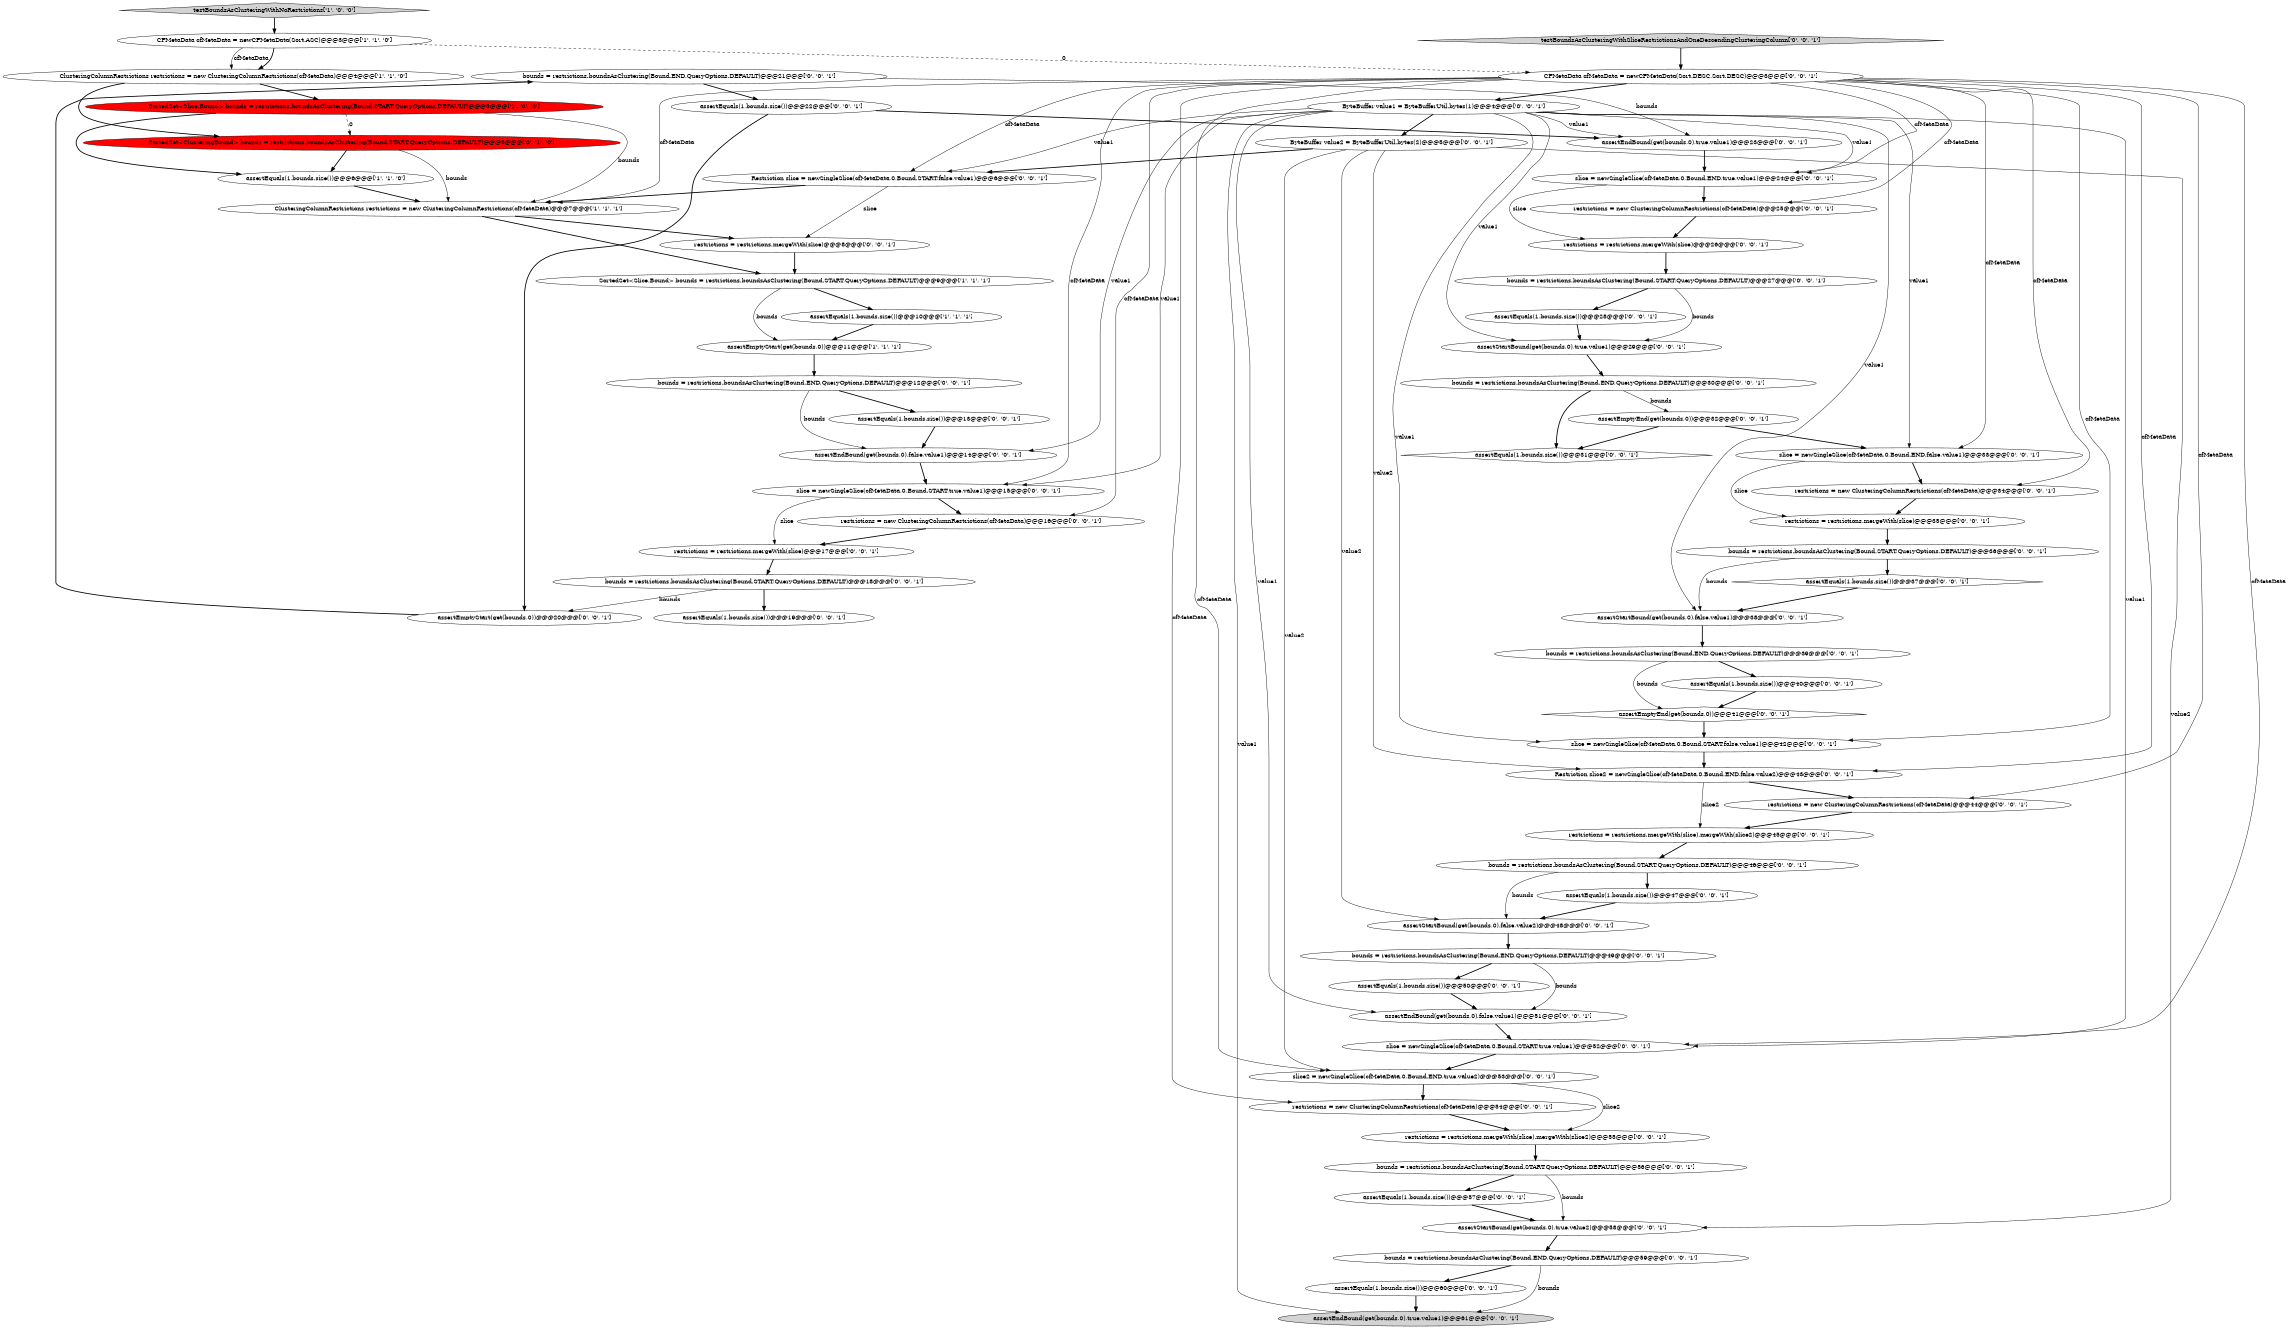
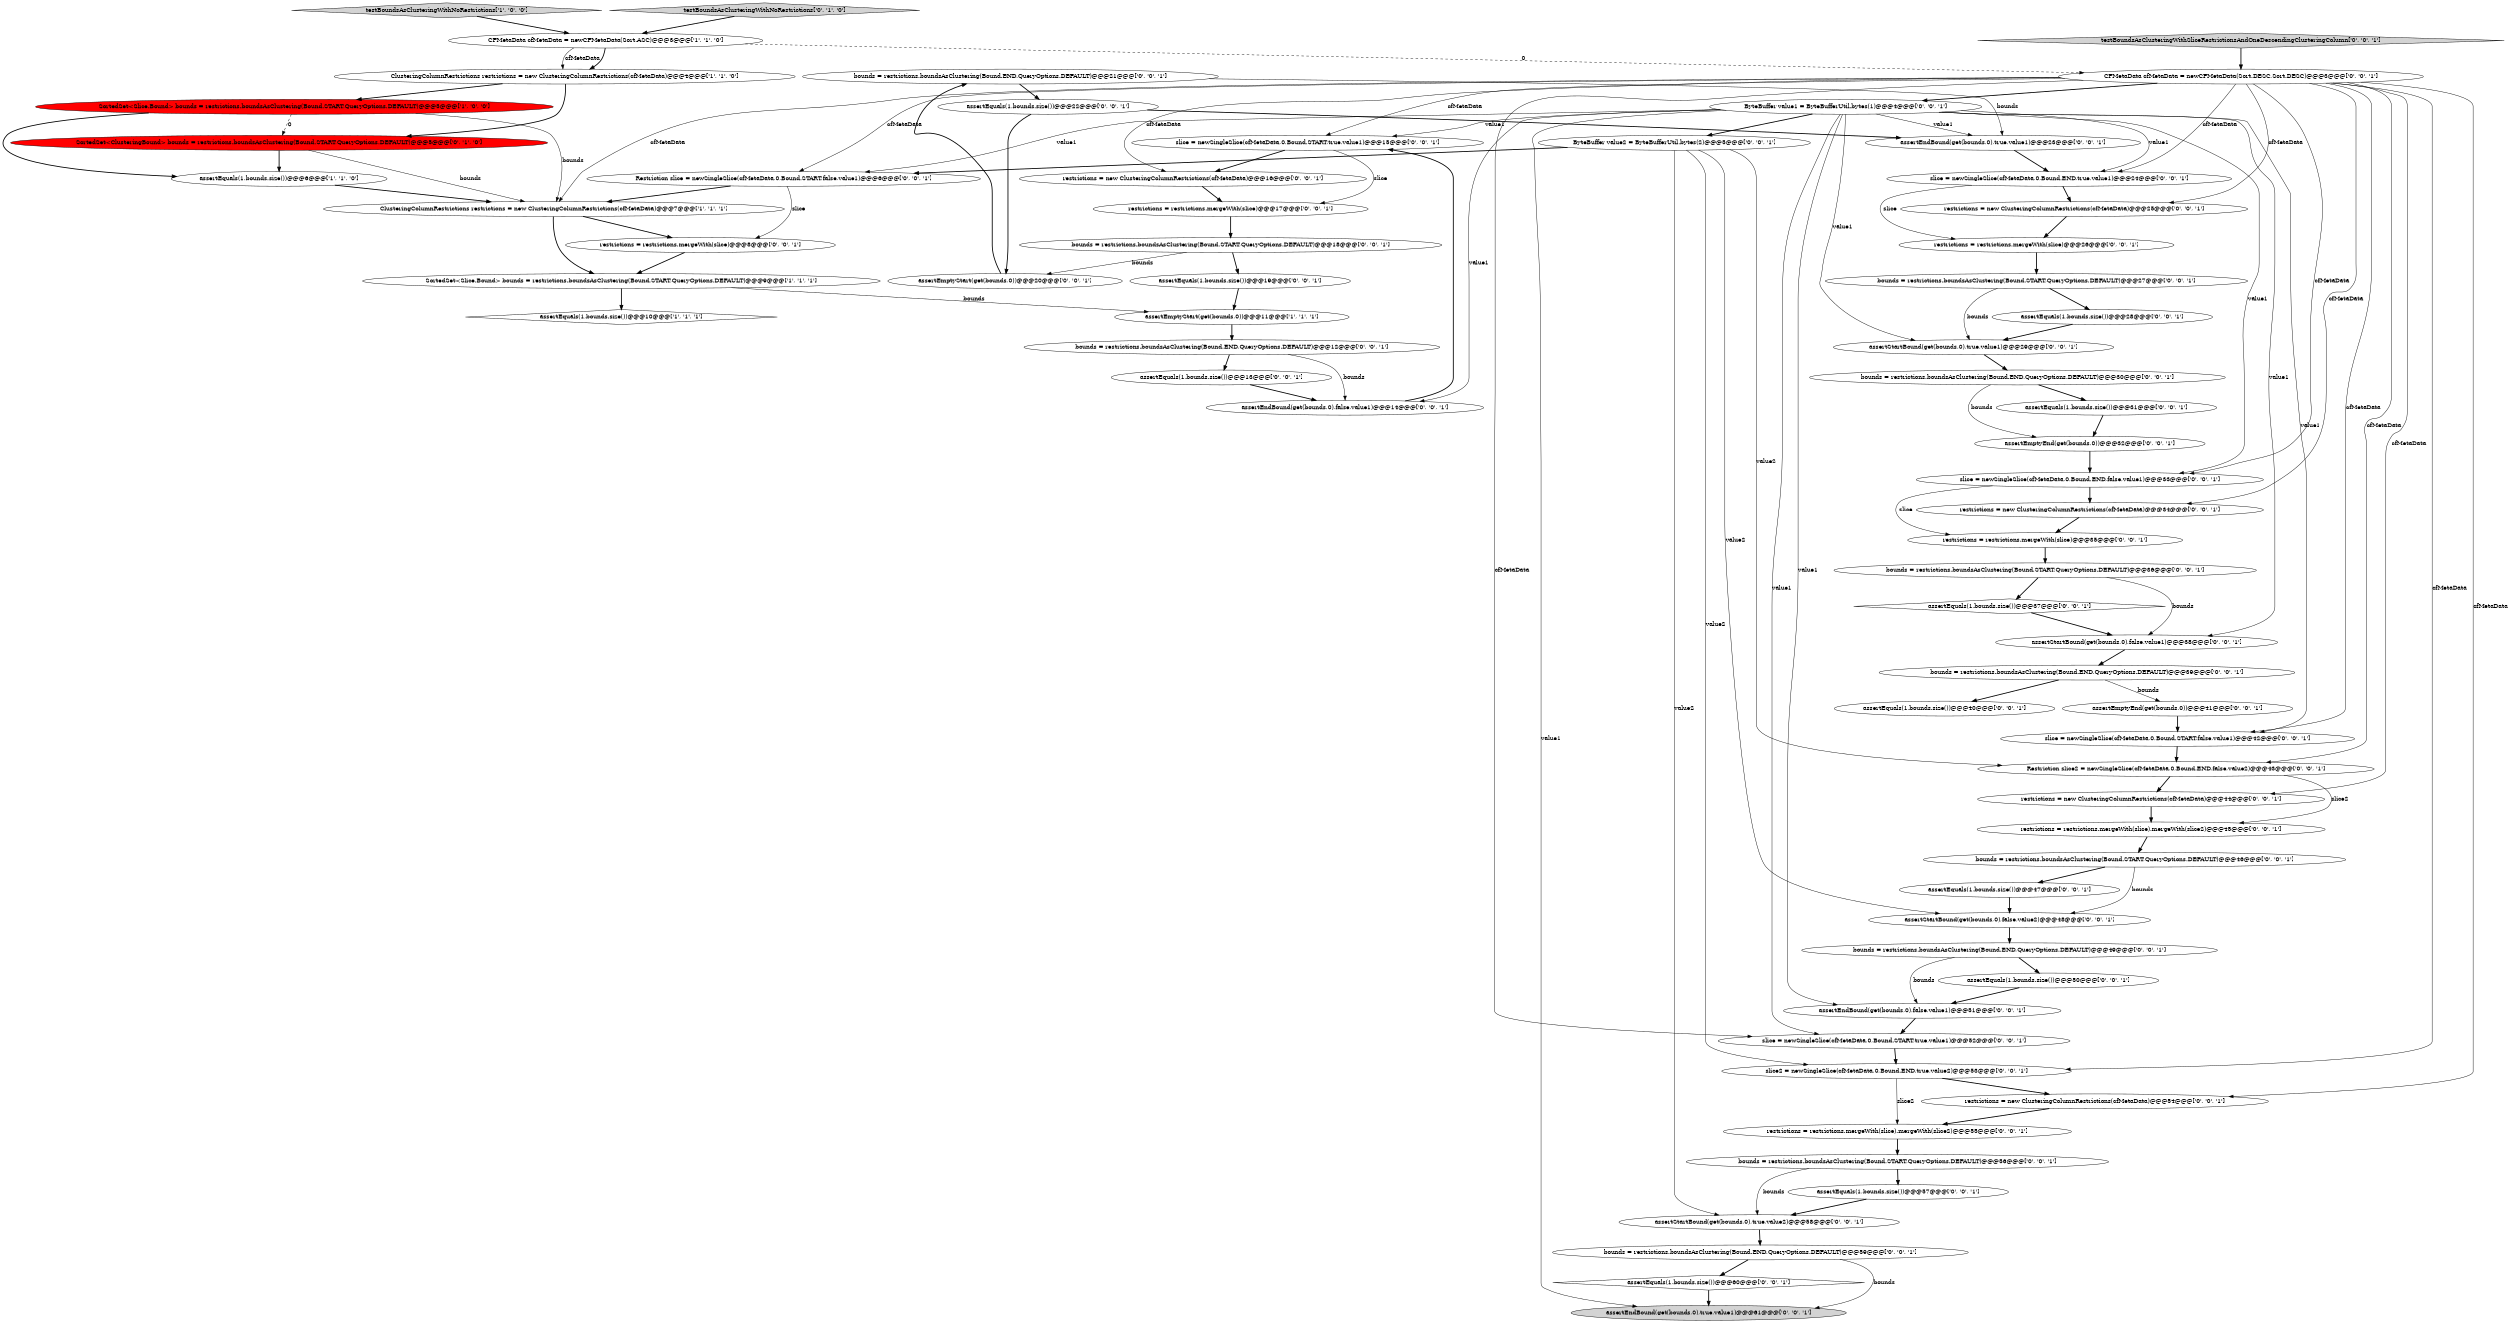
node "testBoundsAsClusteringWithNoRestrictions['0', '1', '0']": added
node "assertEquals(1,bounds.size())@@@10@@@['1', '1', '1']": shape ellipse -> diamond
edge "assertEquals(1,bounds.size())@@@10@@@['1', '1', '1']" -> "assertEmptyStart(get(bounds,0))@@@11@@@['1', '1', '1']": now "assertEquals(1,bounds.size())@@@19@@@['0', '0', '1']" -> "assertEmptyStart(get(bounds,0))@@@11@@@['1', '1', '1']"
edge "assertEmptyEnd(get(bounds,0))@@@32@@@['0', '0', '1']" -> "assertEquals(1,bounds.size())@@@31@@@['0', '0', '1']": reversed
node "assertEquals(1,bounds.size())@@@31@@@['0', '0', '1']": shape diamond -> ellipse
edge "assertEquals(1,bounds.size())@@@40@@@['0', '0', '1']" -> "assertEmptyEnd(get(bounds,0))@@@41@@@['0', '0', '1']": removed
node "assertEmptyEnd(get(bounds,0))@@@41@@@['0', '0', '1']": shape diamond -> ellipse
node "assertEquals(1,bounds.size())@@@60@@@['0', '0', '1']": shape ellipse -> diamond
